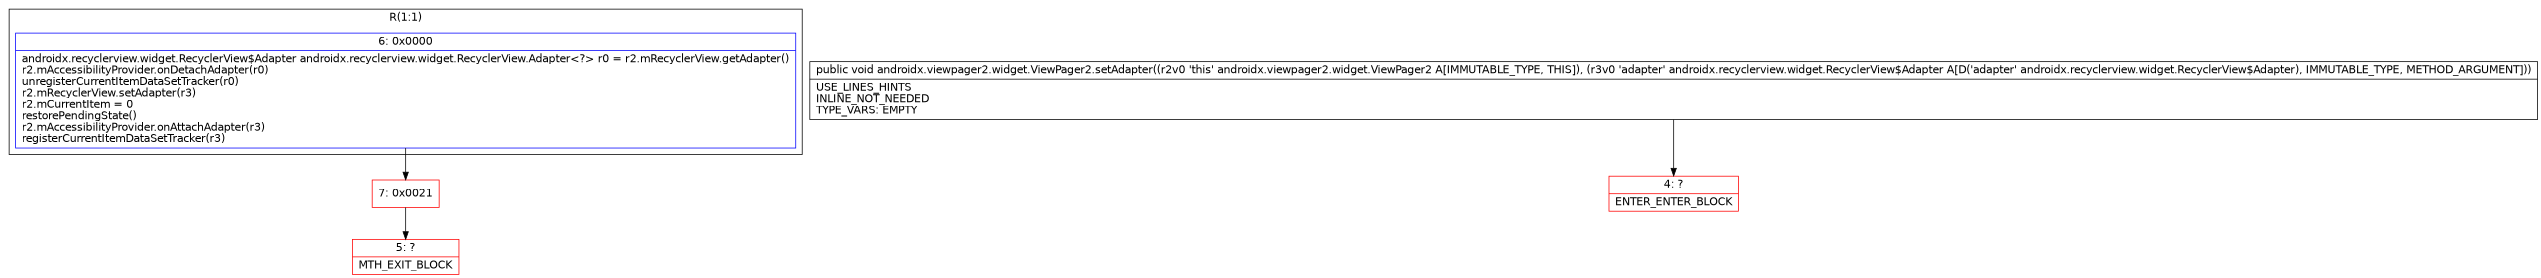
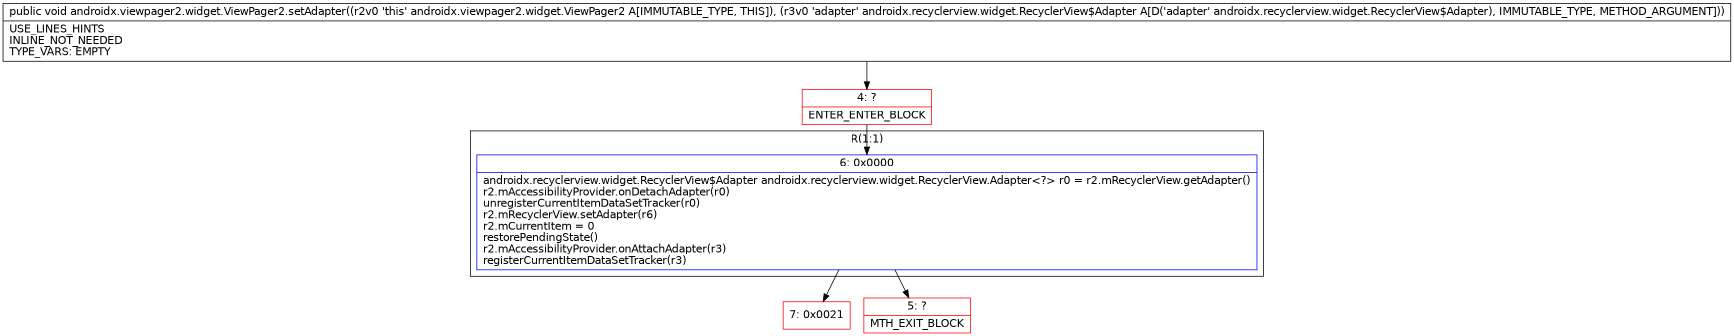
node "6: 0x0000": text "r2.mRecyclerView.setAdapter(r3)" -> "r2.mRecyclerView.setAdapter(r6)"
edge "4: ?" -> "6: 0x0000": added
edge "7: 0x0021" -> "5: ?": now "6: 0x0000" -> "5: ?"
